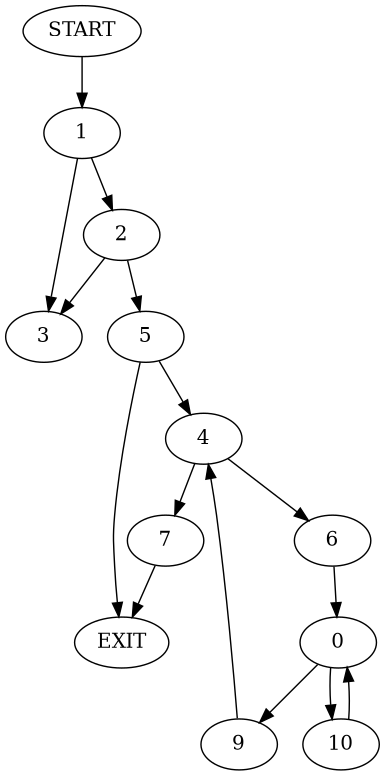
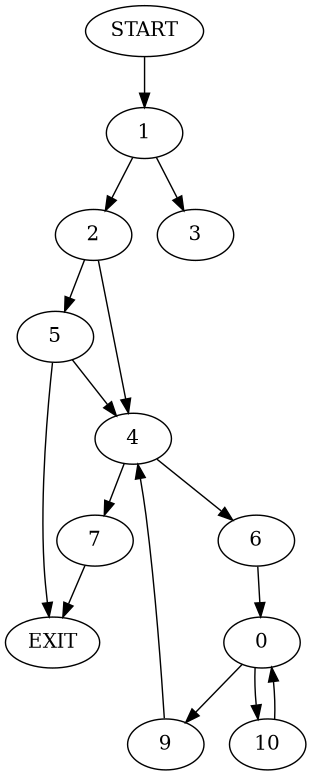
edge "2" -> "3": now "2" -> "4"
